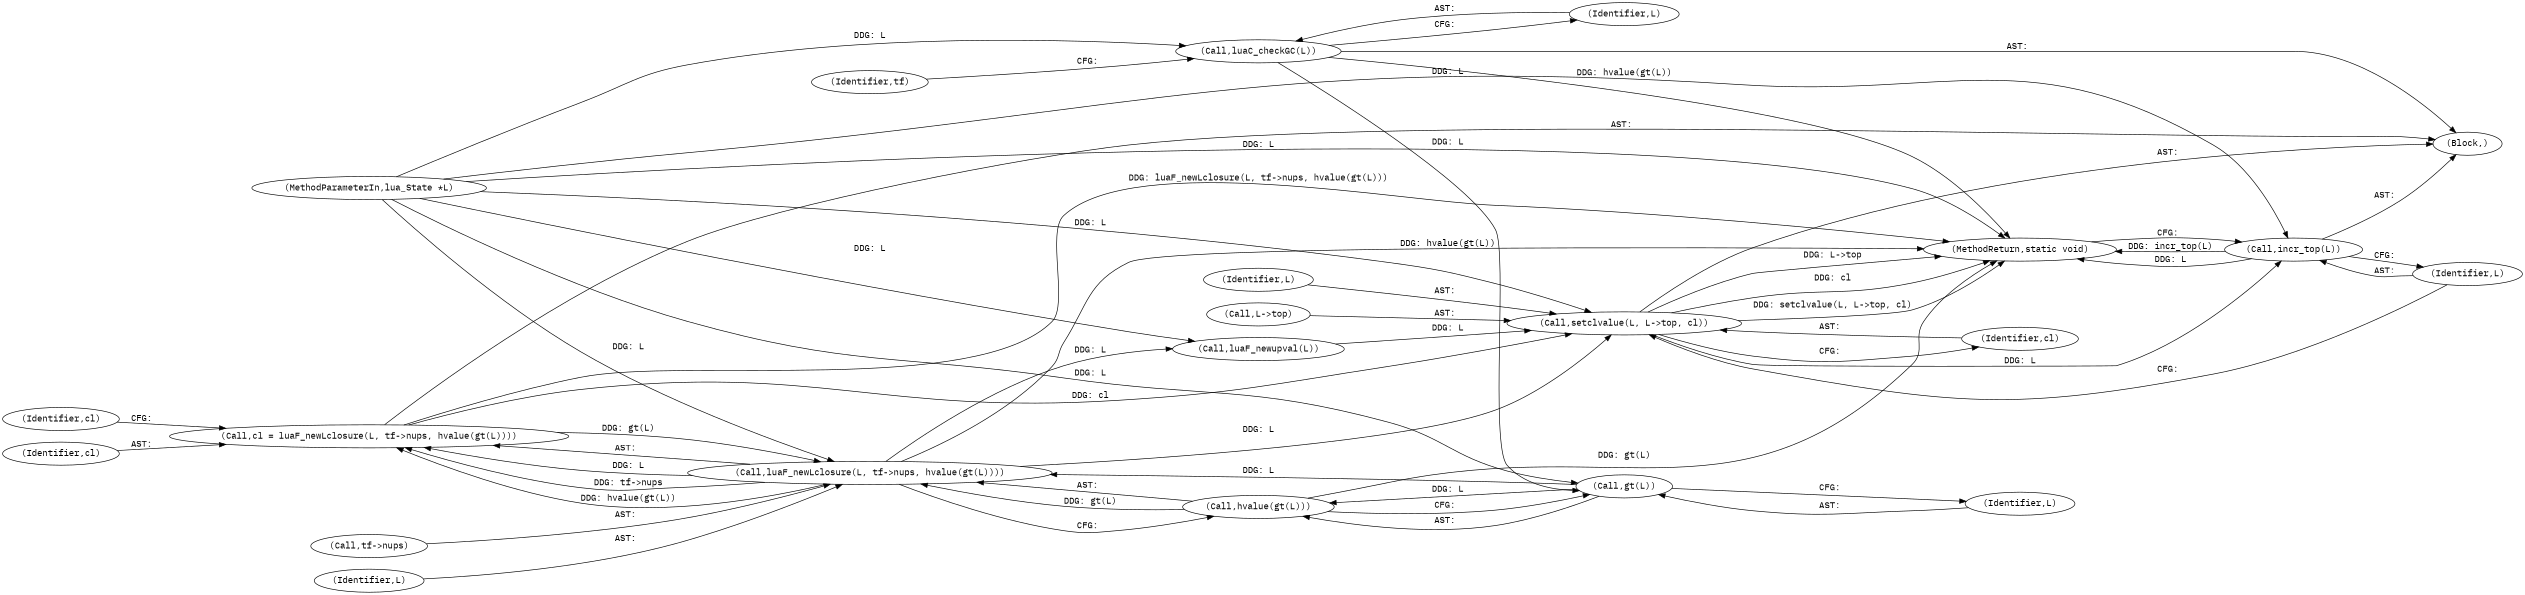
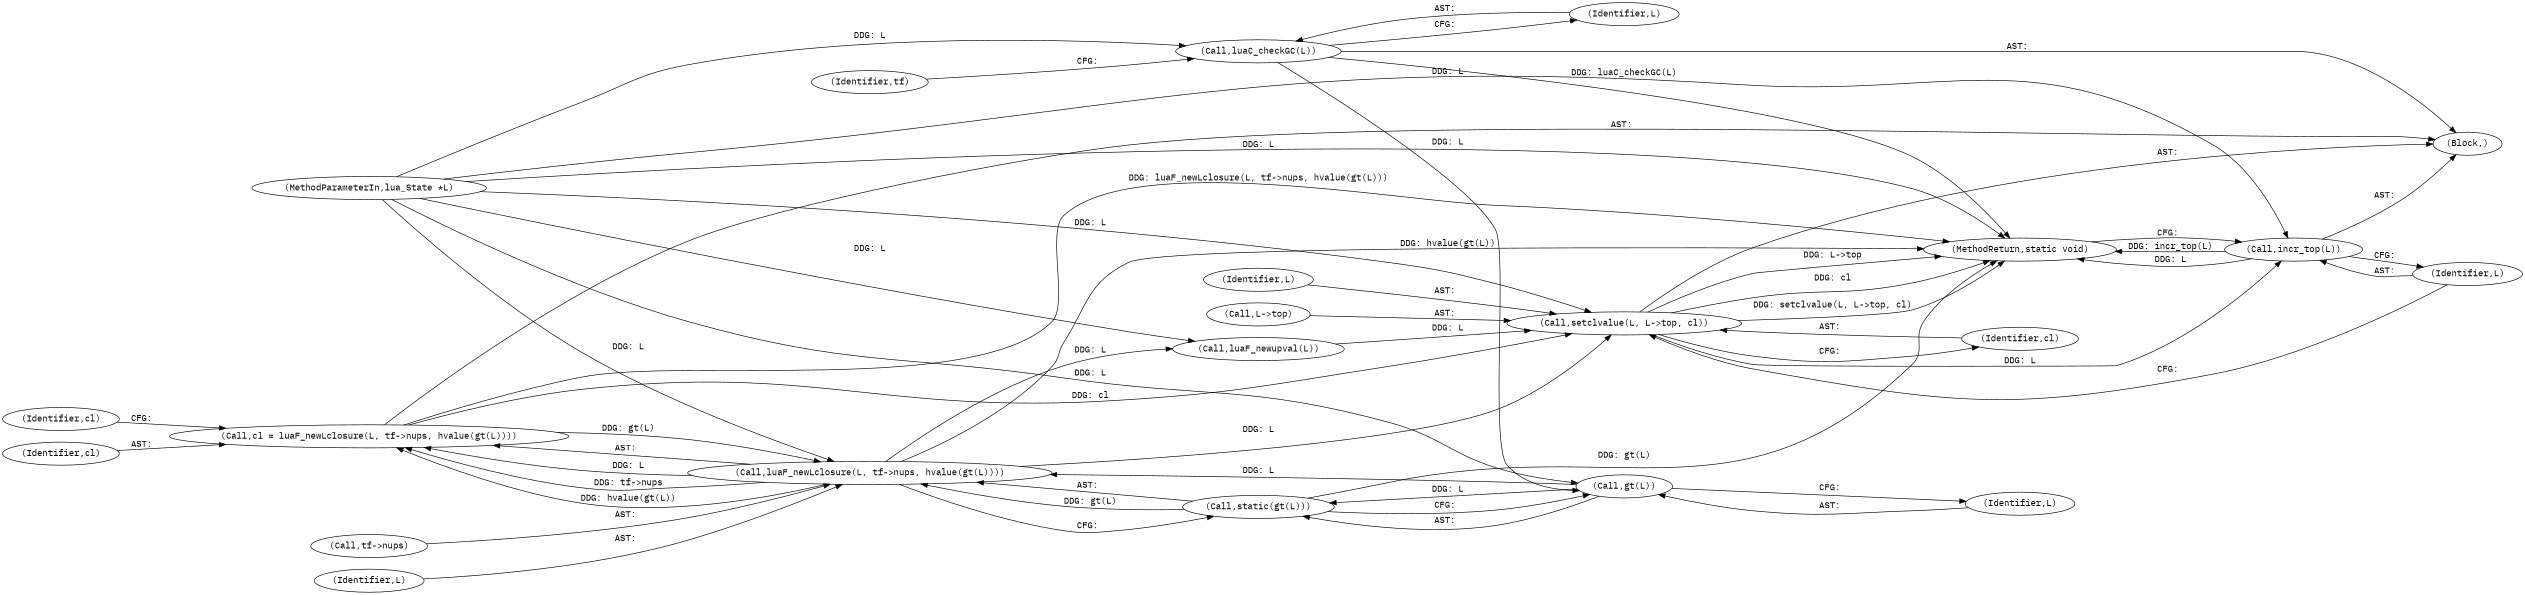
edge "(Call,luaC_checkGC(L))" -> "(MethodReturn,static void)": label "DDG: hvalue(gt(L))" -> "DDG: luaC_checkGC(L)"
node "(Call,hvalue(gt(L)))": label "(Call,hvalue(gt(L)))" -> "(Call,static(gt(L)))"
